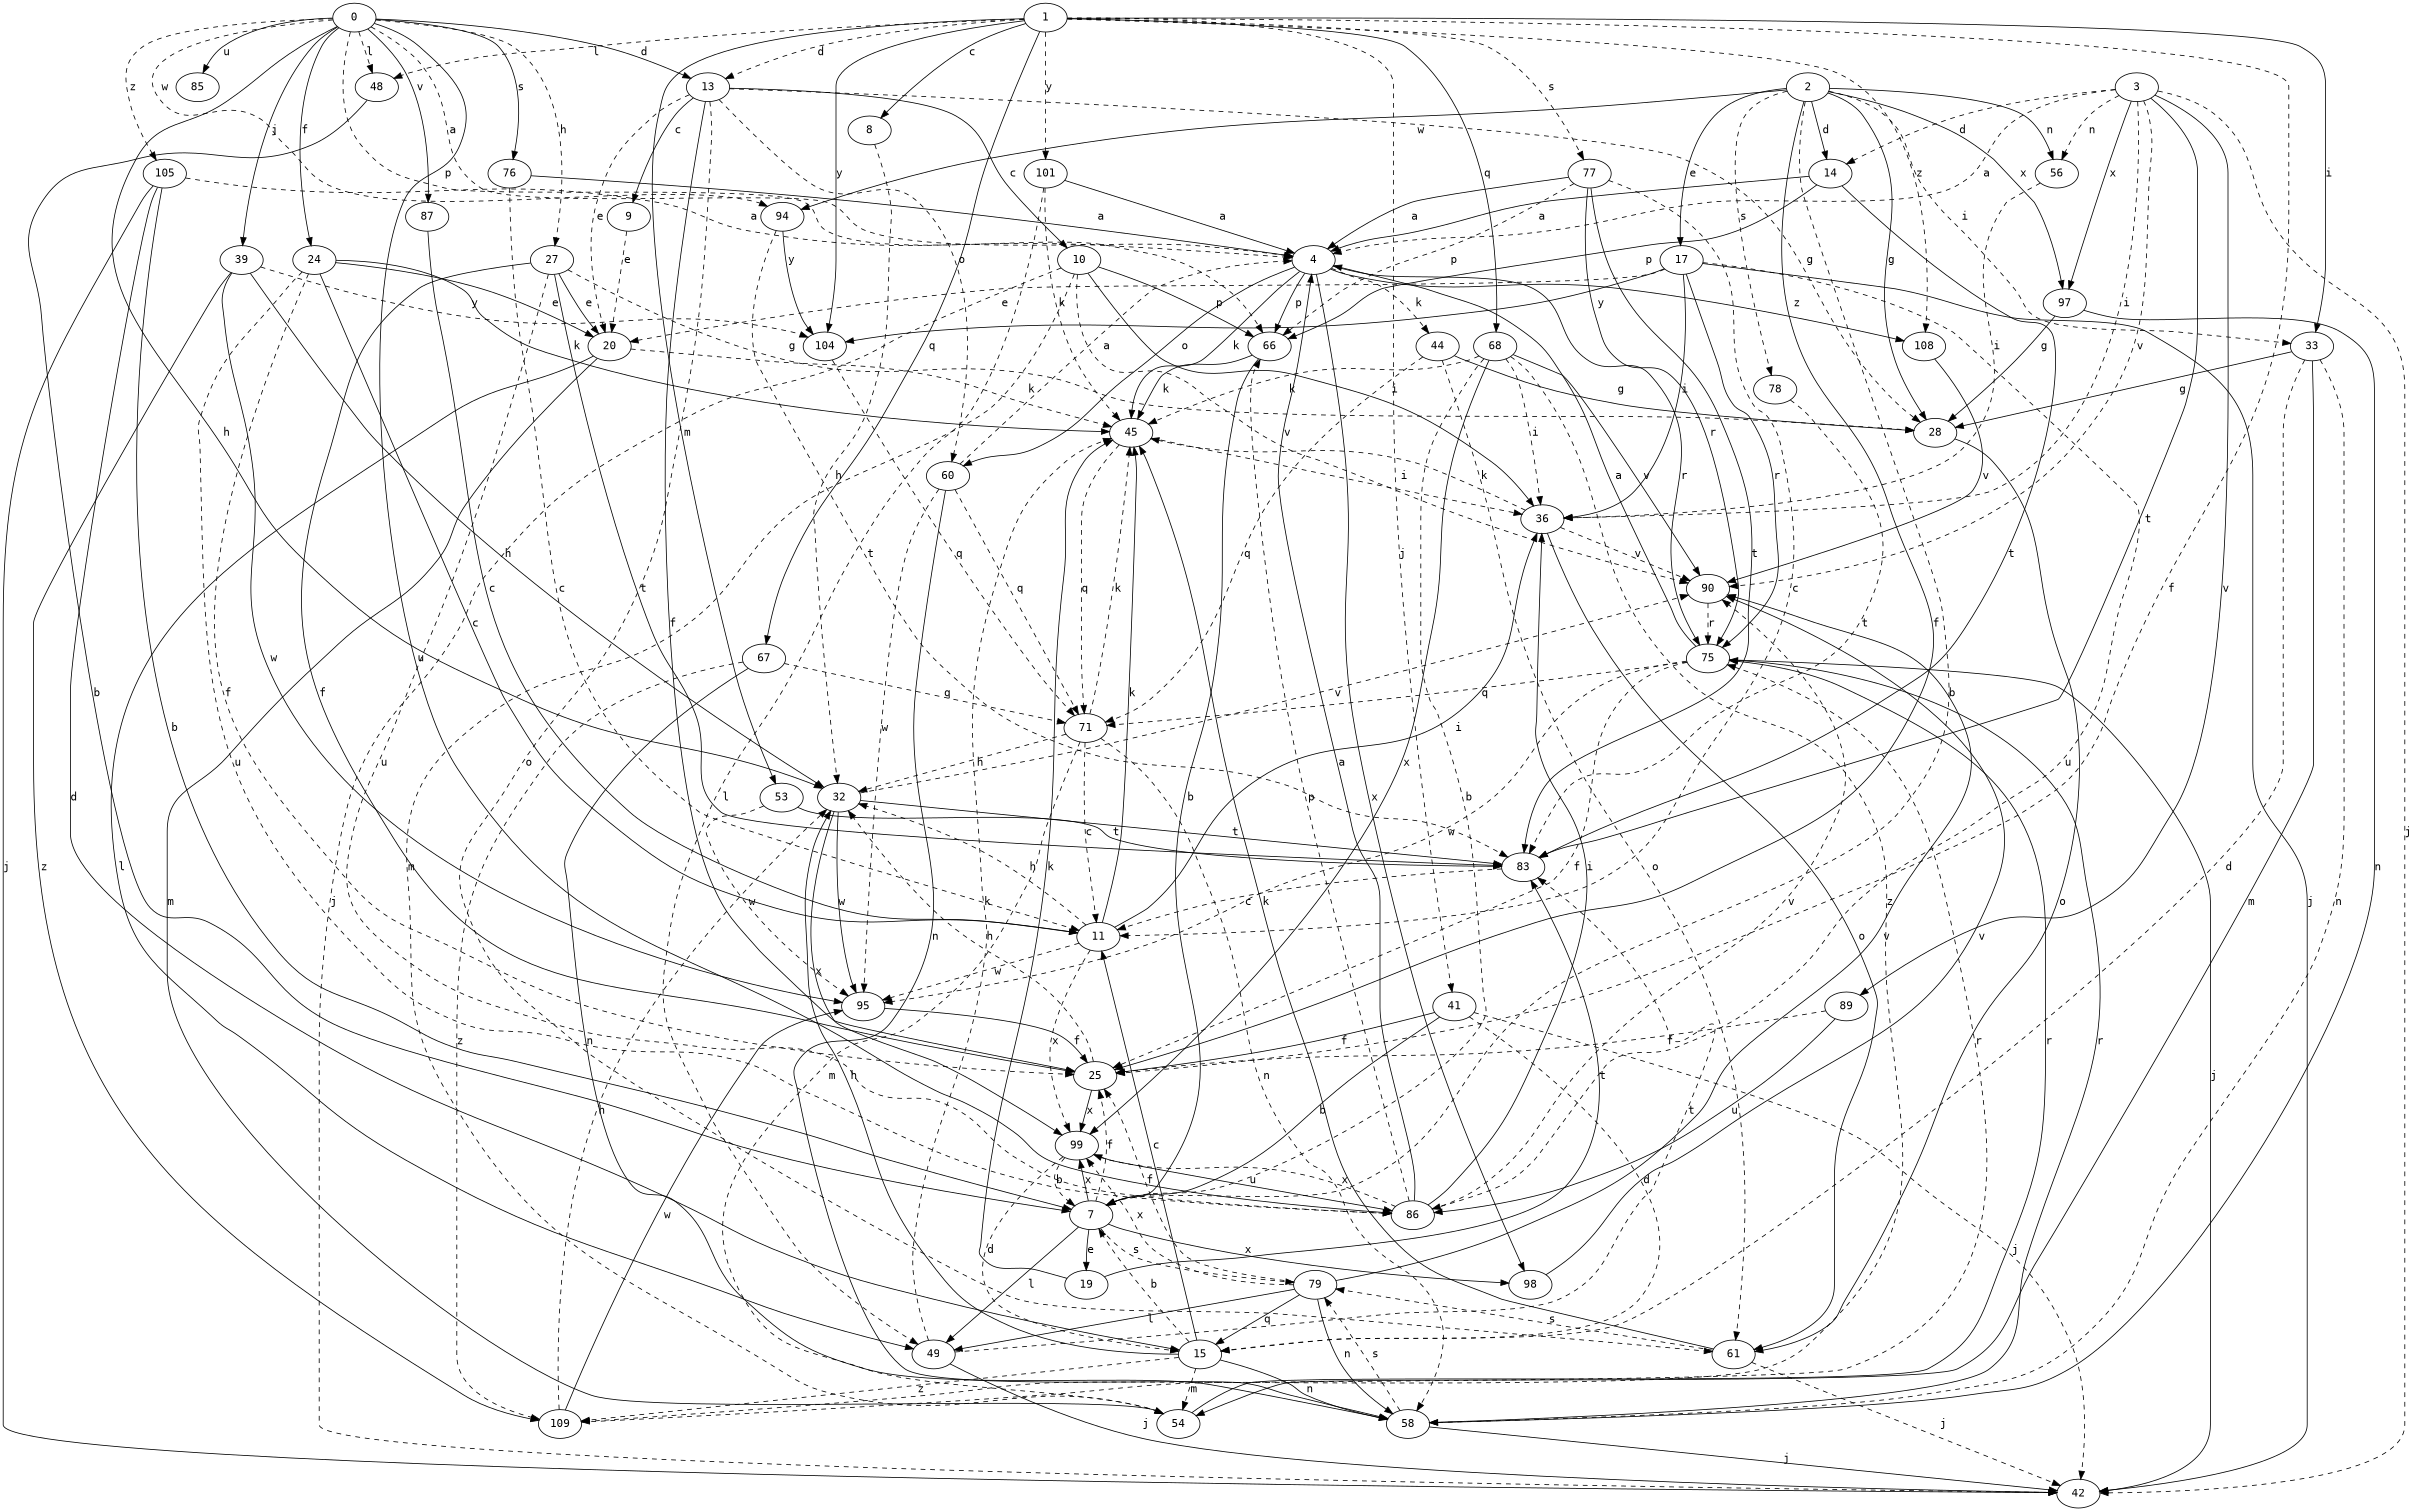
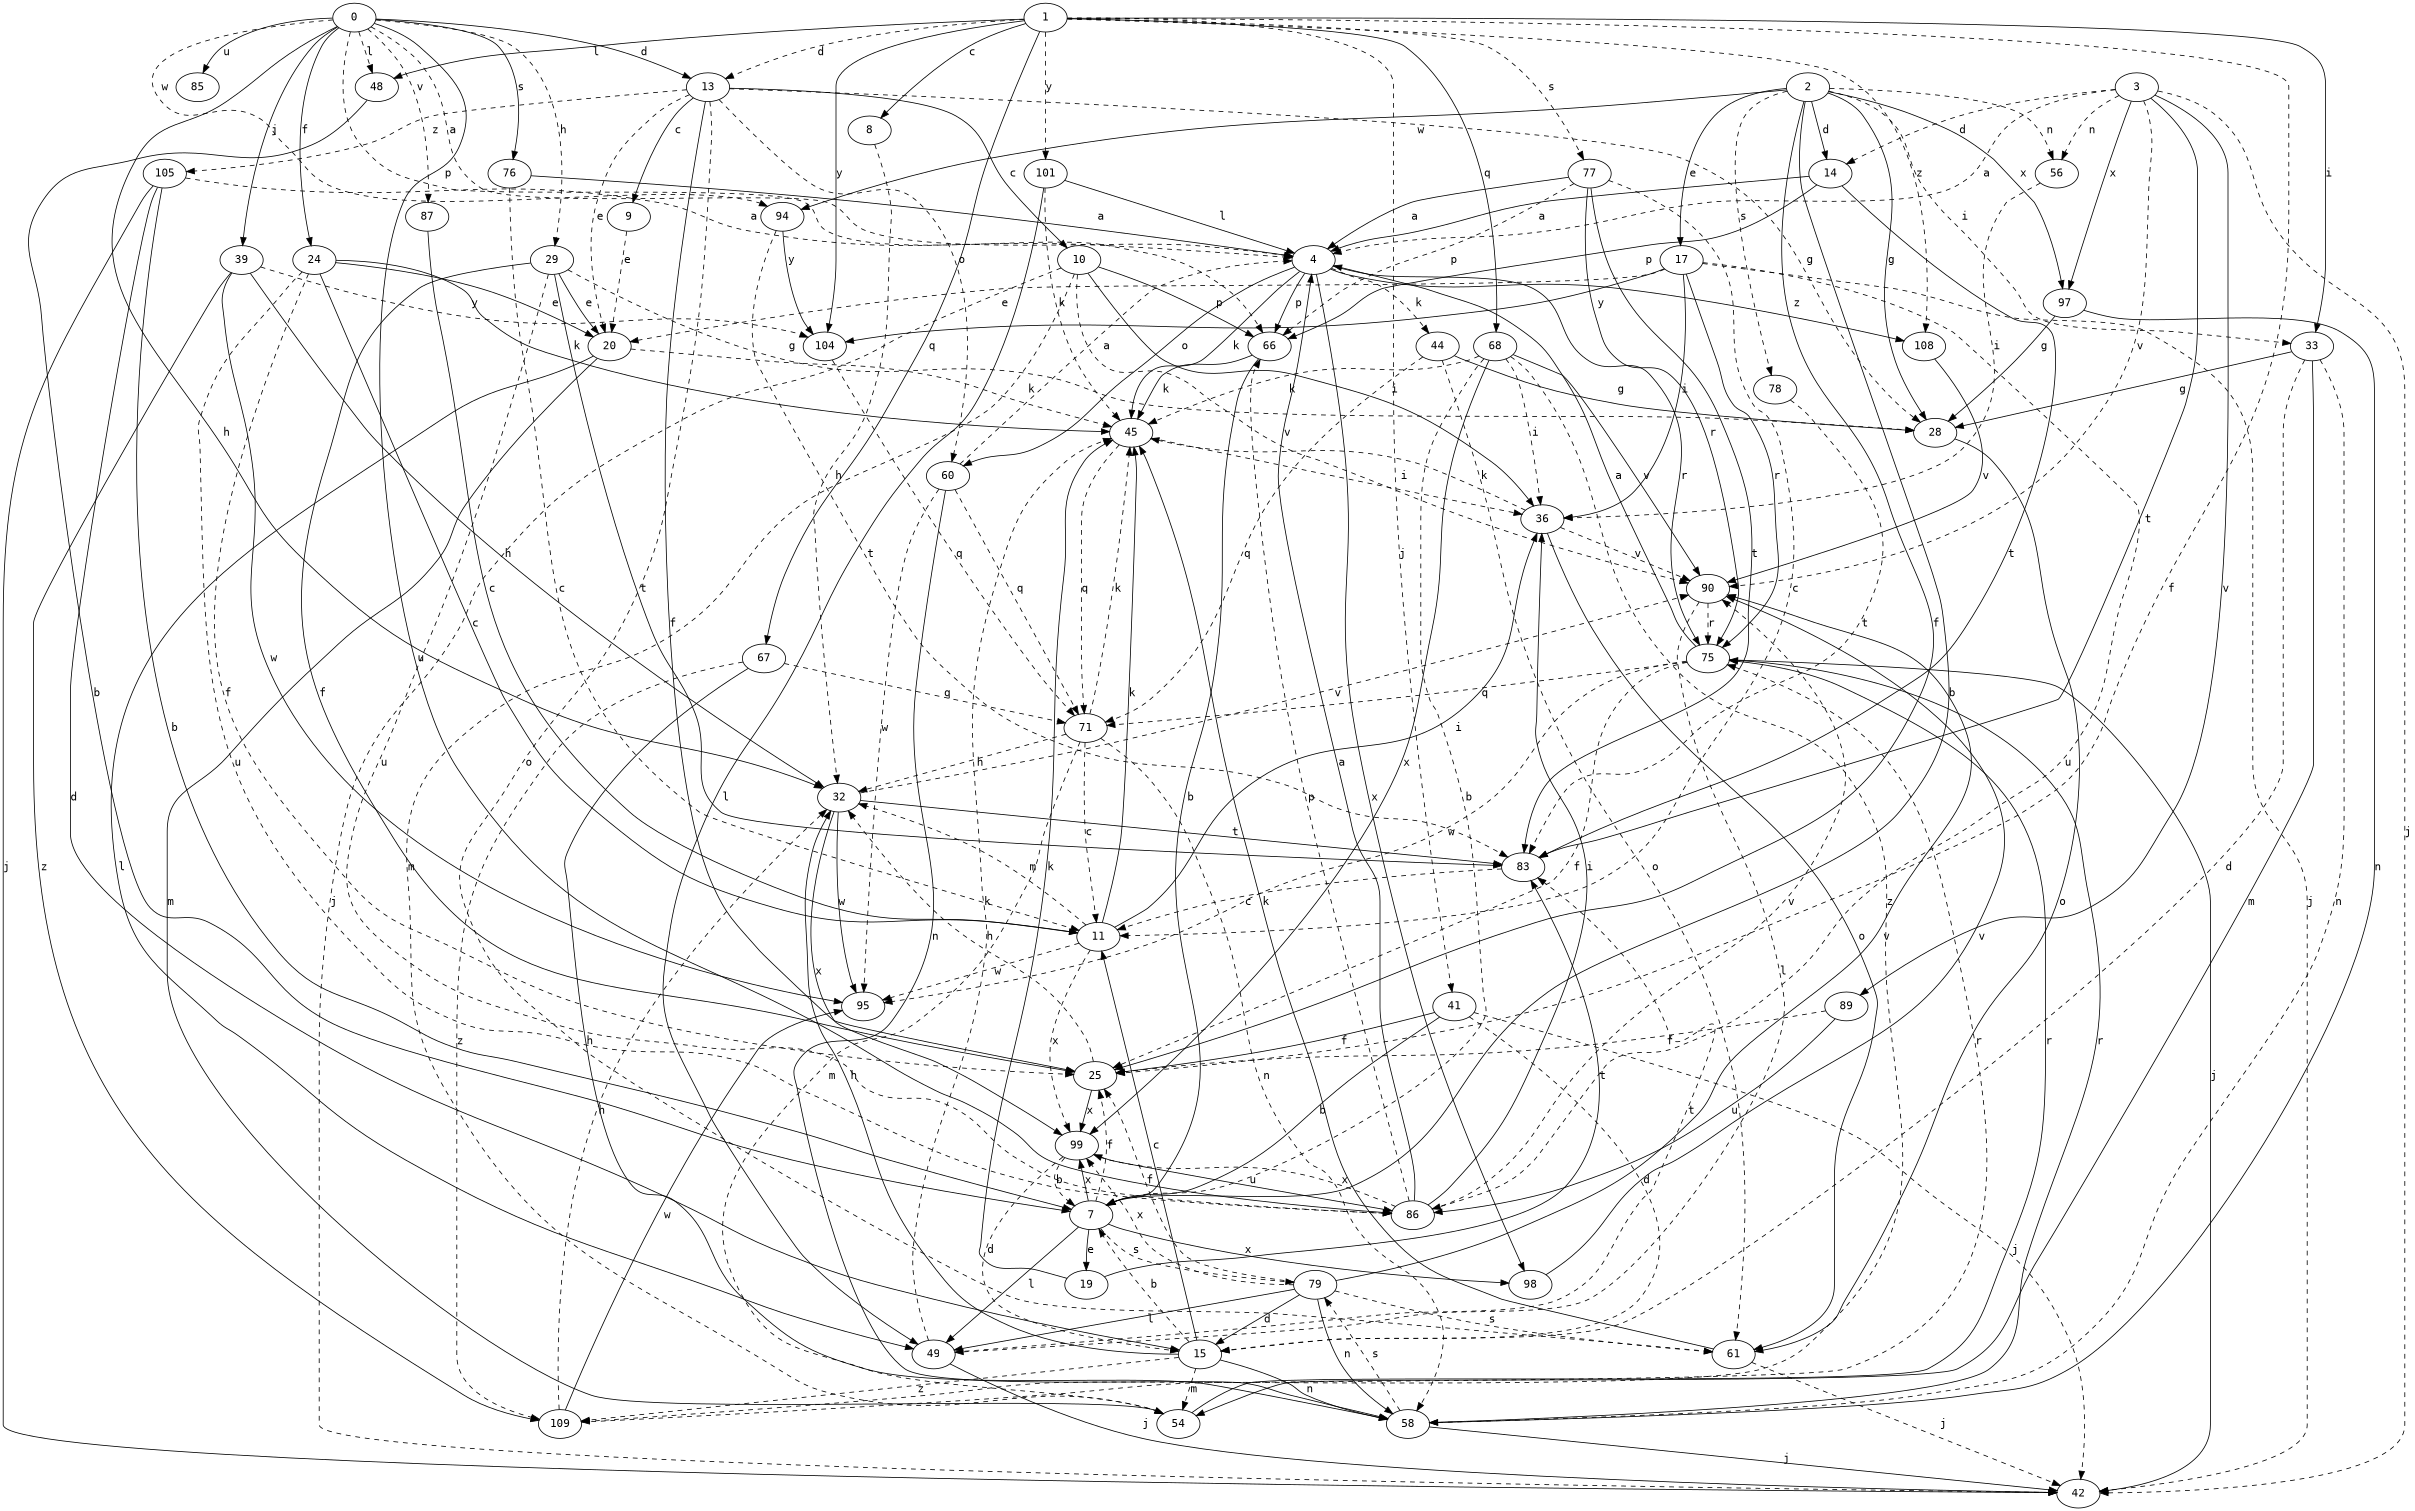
edge "0" -> "105": now "13" -> "105"
edge "1" -> "48": style dashed -> solid
edge "2" -> "56": style solid -> dashed
edge "0" -> "87": style solid -> dashed
edge "101" -> "4": label "a" -> "l"
node "27": label "27" -> "29"
edge "3" -> "36": removed, label "i"
edge "17" -> "42": style solid -> dashed
edge "101" -> "49": style dashed -> solid
node "53": removed
edge "2" -> "7": style dashed -> solid
edge "11" -> "32": label "h" -> "m"
edge "95" -> "25": removed, label "f"
edge "67" -> "58": label "n" -> "h"
edge "90" -> "49": added, label "l"
edge "79" -> "15": label "q" -> "d"
edge "61" -> "79": reversed
